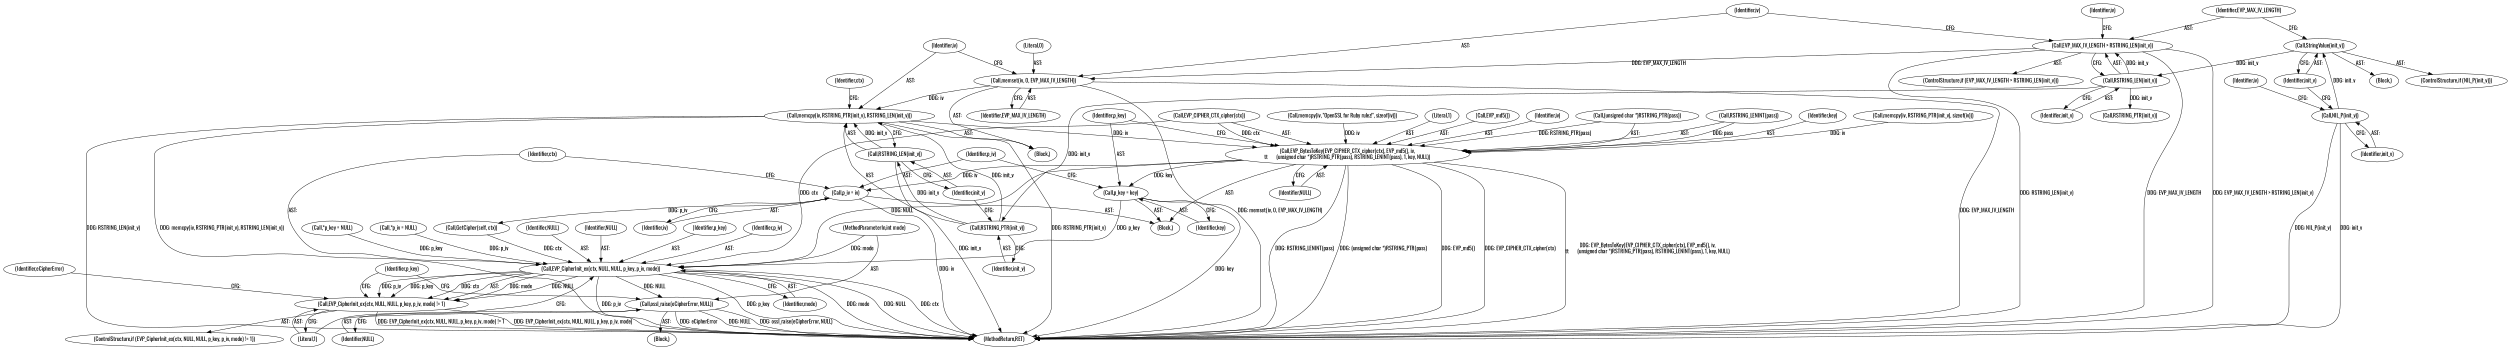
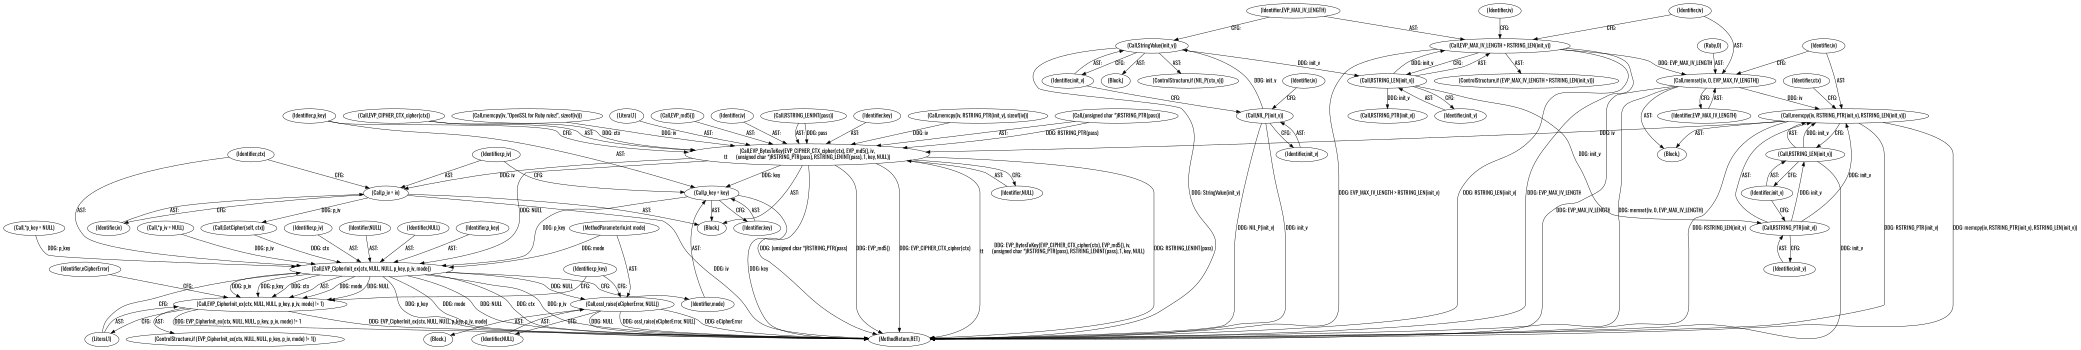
node "(Literal,0)": label "(Literal,0)" -> "(Ruby,0)"
node "(ControlStructure,if (NIL_P(init_v)))": label "(ControlStructure,if (NIL_P(init_v)))" -> "(ControlStructure,if (NIL_P(ctx_v)))"
edge "(Call,EVP_CIPHER_CTX_cipher(ctx))" -> "(Call,EVP_CipherInit_ex(ctx, NULL, NULL, p_key, p_iv, mode))": removed, label "DDG: ctx"
edge "(Call,StringValue(init_v))" -> "(MethodReturn,RET)": added, label "DDG: StringValue(init_v)"
edge "(Identifier,mode)" -> "(Call,EVP_CipherInit_ex(ctx, NULL, NULL, p_key, p_iv, mode))": now "(Identifier,mode)" -> "(Call,p_key = key)"
